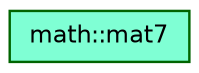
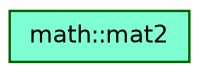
node "math::mat7": label "math::mat7" -> "math::mat2"
